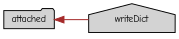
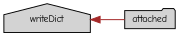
edge "writeDict" -> "attached": reversed
